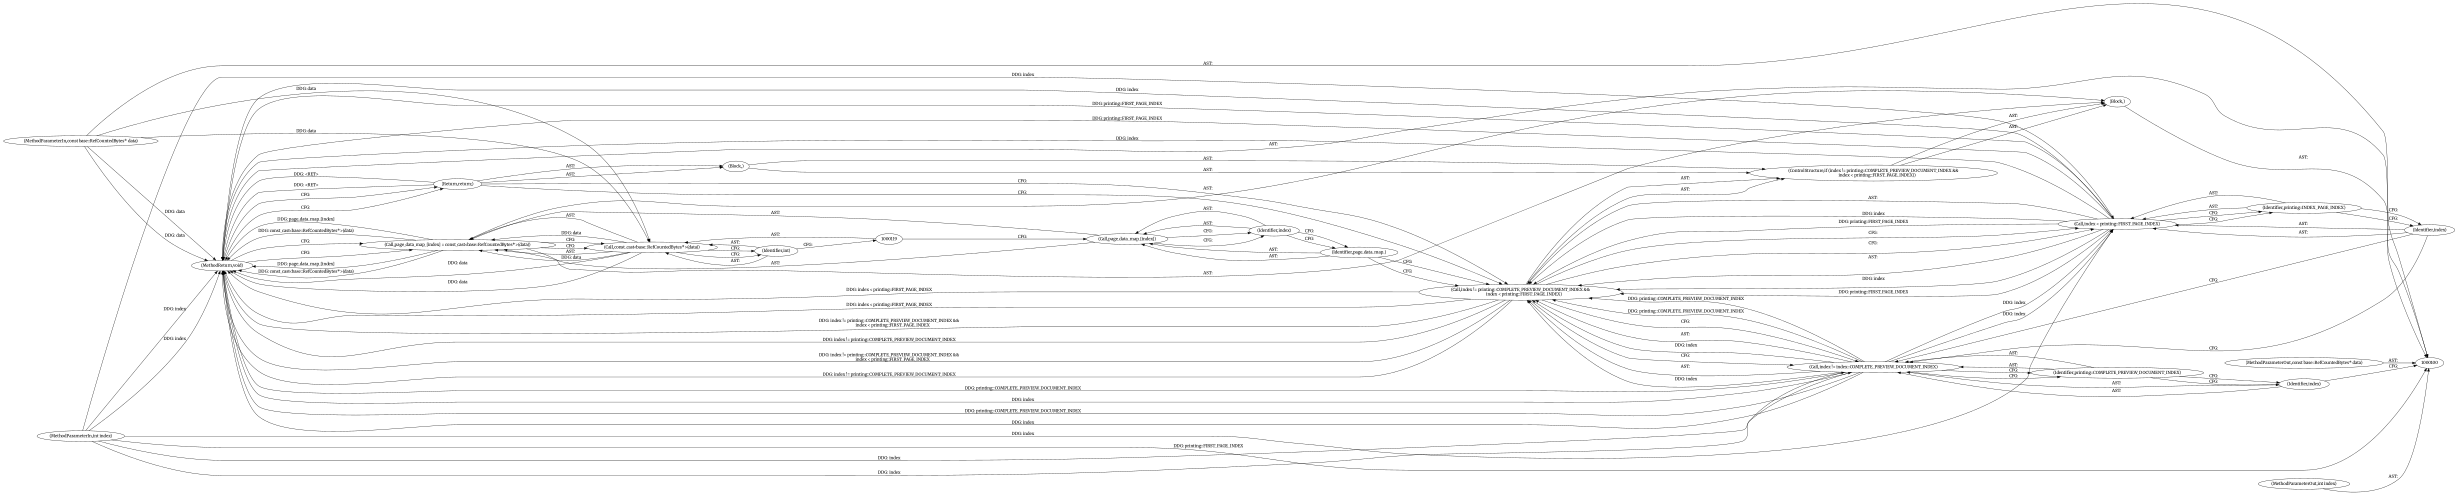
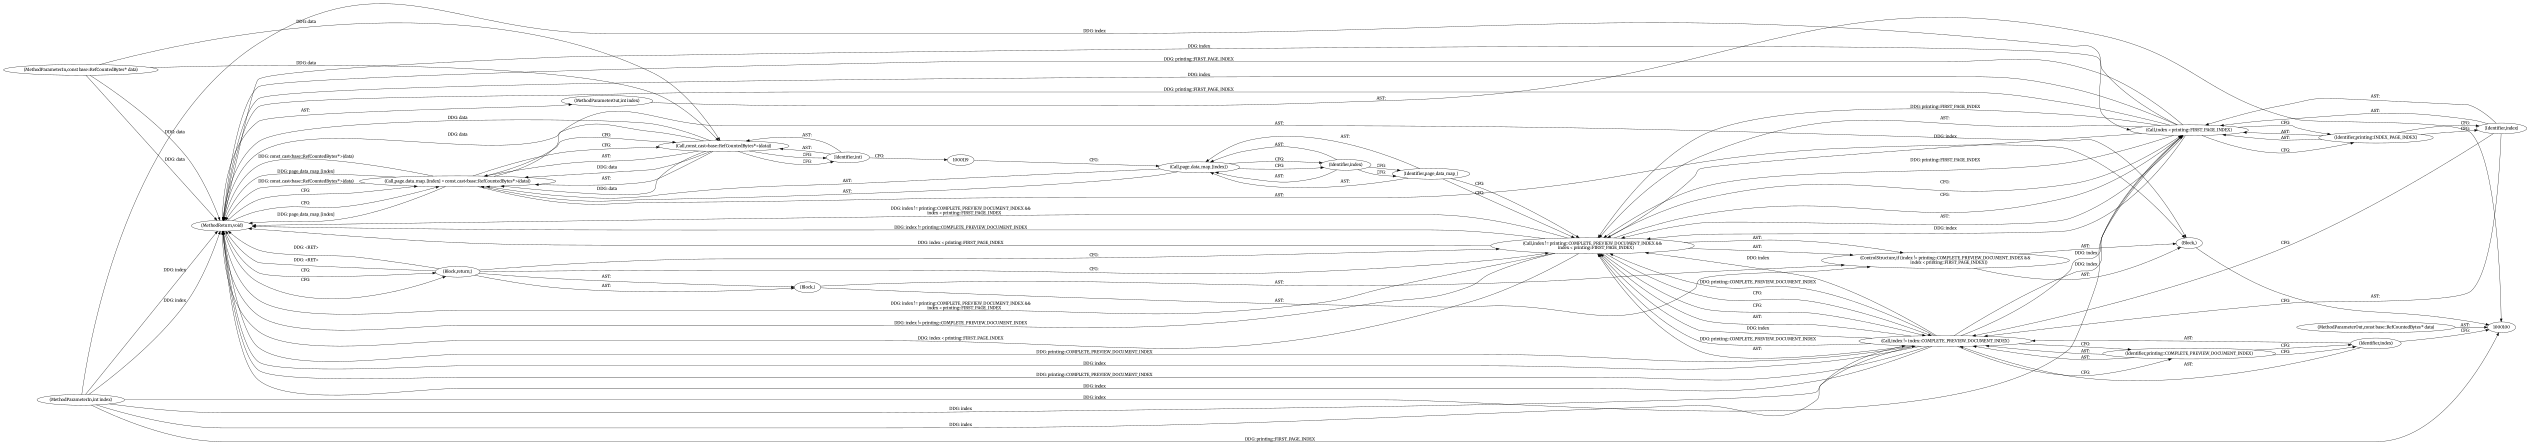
edge "(MethodParameterIn,const base::RefCountedBytes* data)" -> "1000100": removed, label "AST:"
edge "(MethodReturn,void)" -> "1000100": now "(MethodReturn,void)" -> "(MethodParameterOut,int index)"
node "(Return,return;)": label "(Return,return;)" -> "(Block,return;)"
edge "1000119" -> "(Call,const_cast<base::RefCountedBytes*>(data))": removed, label "AST:"
